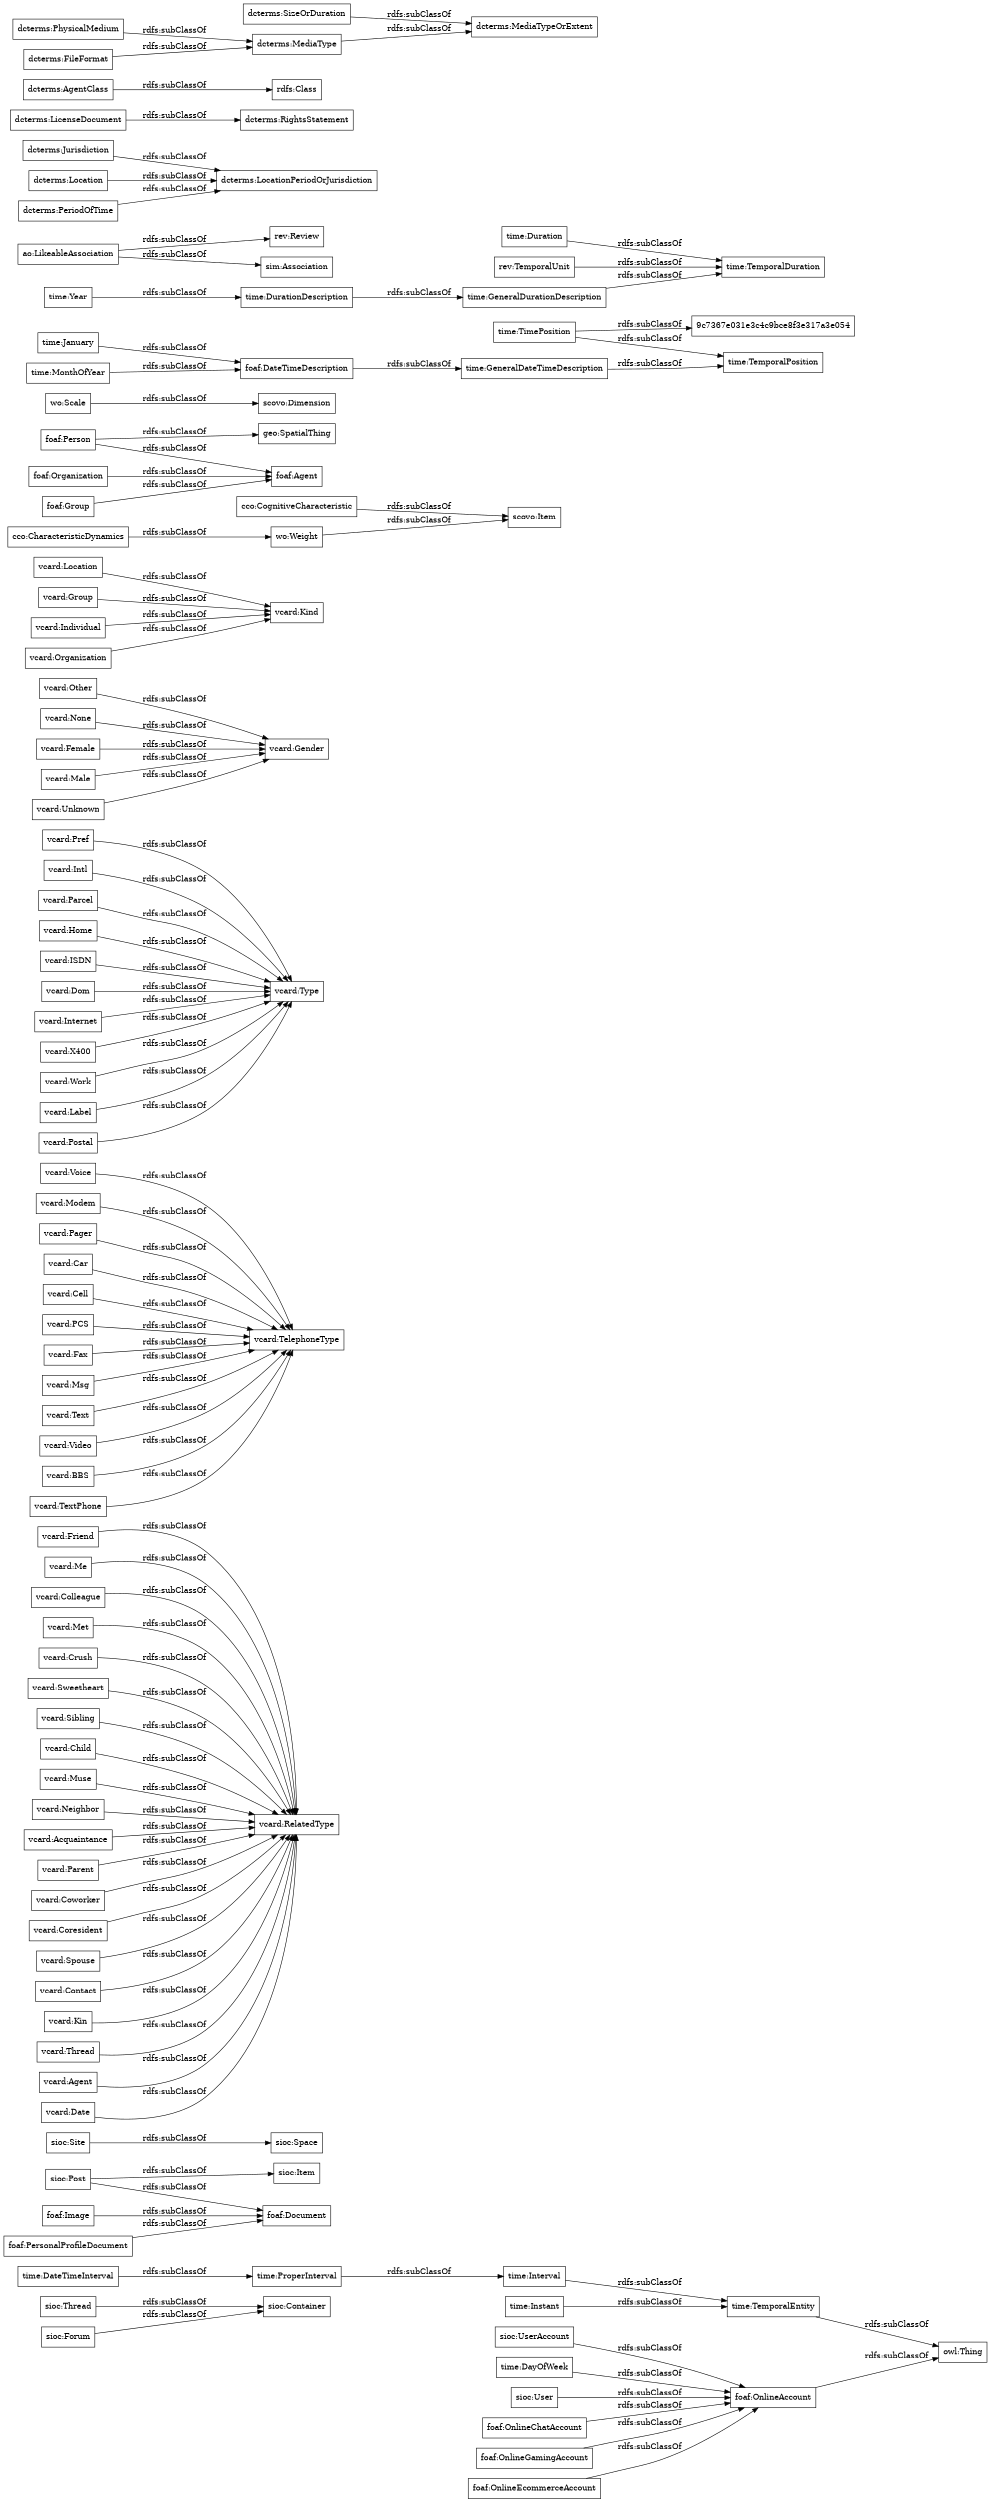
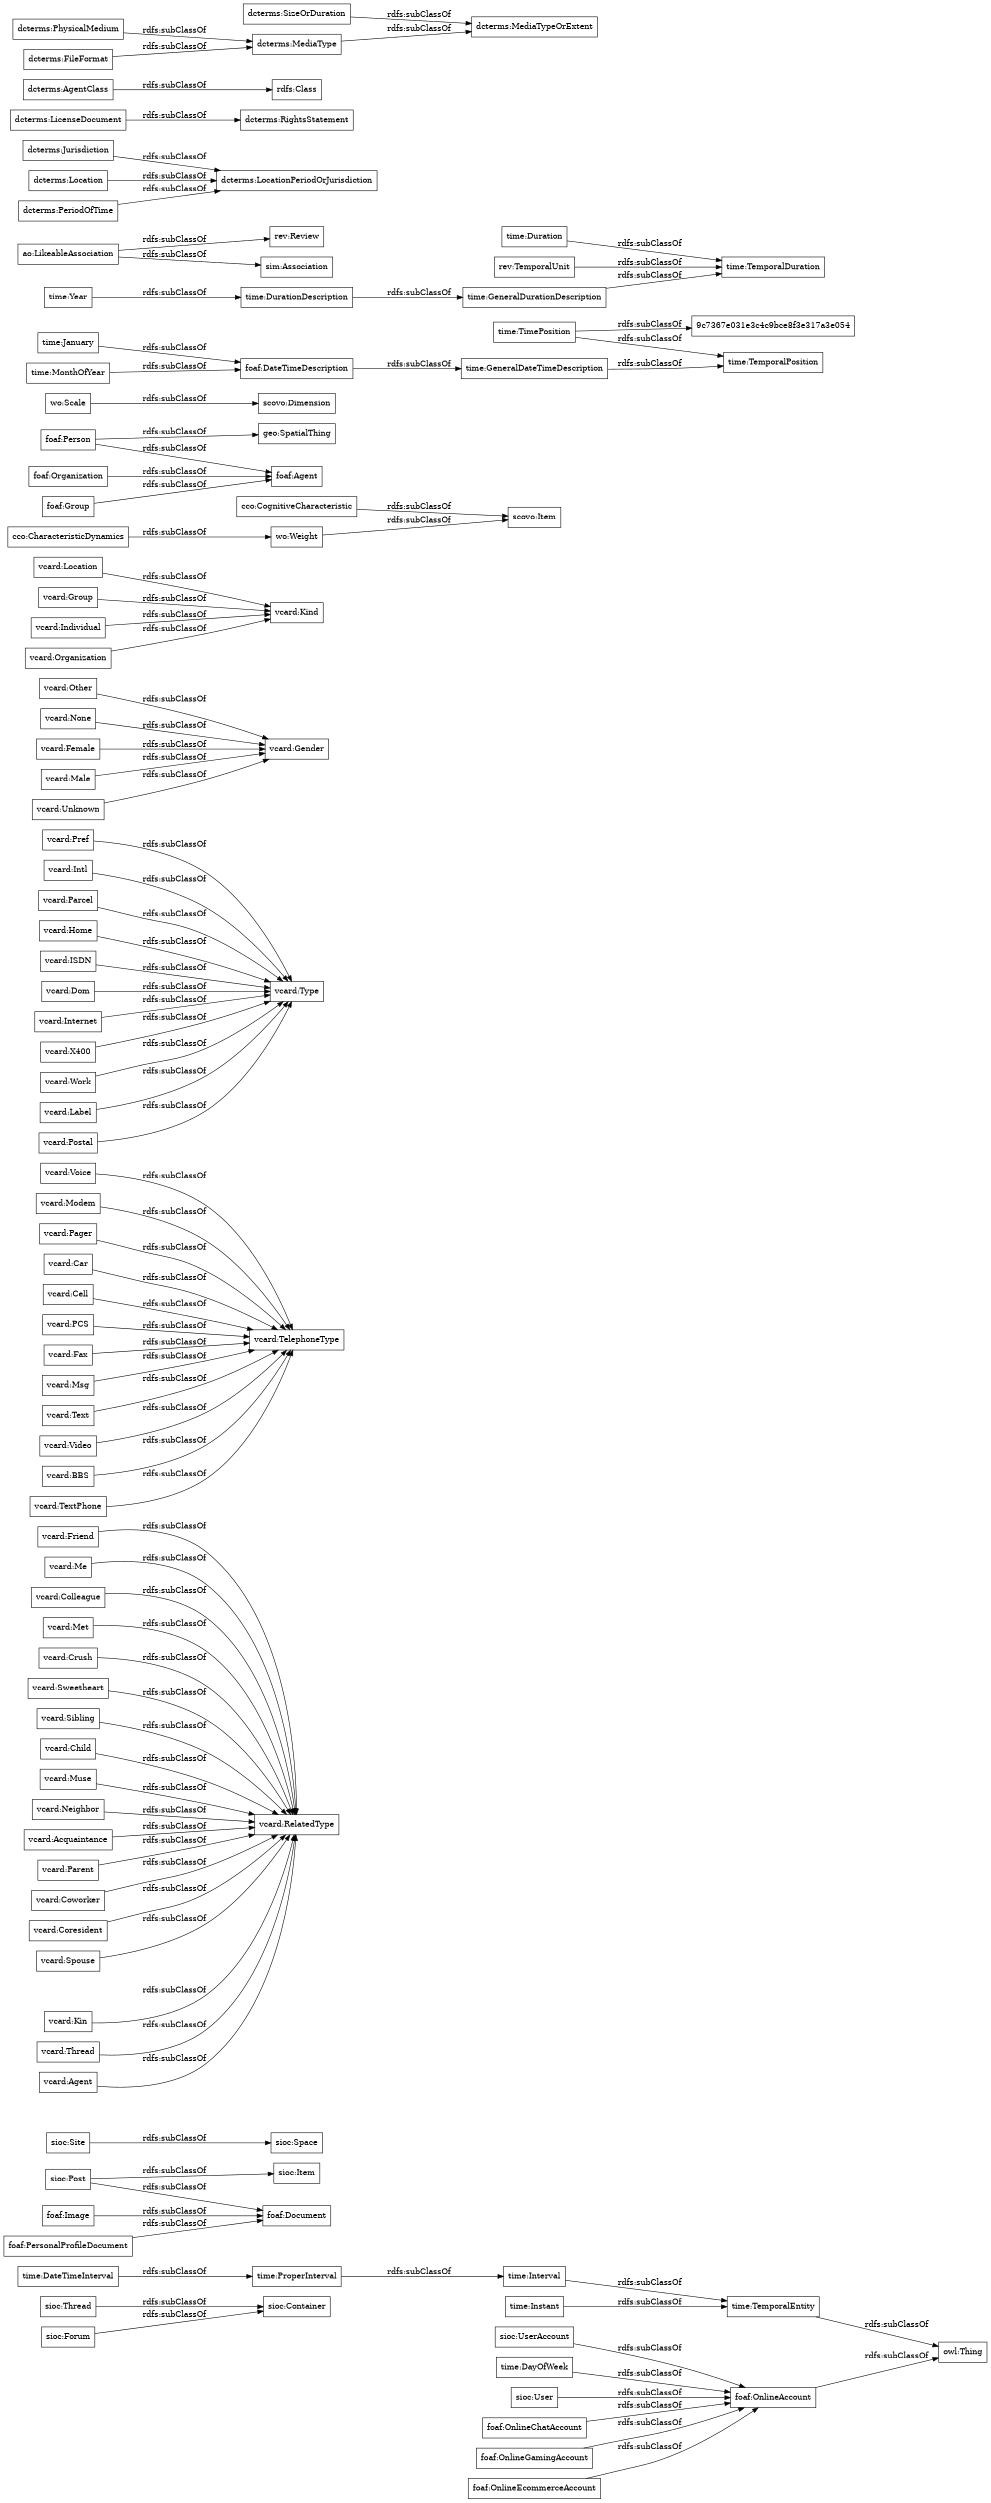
node "vcard:Contact": removed
node "vcard:Date": removed
